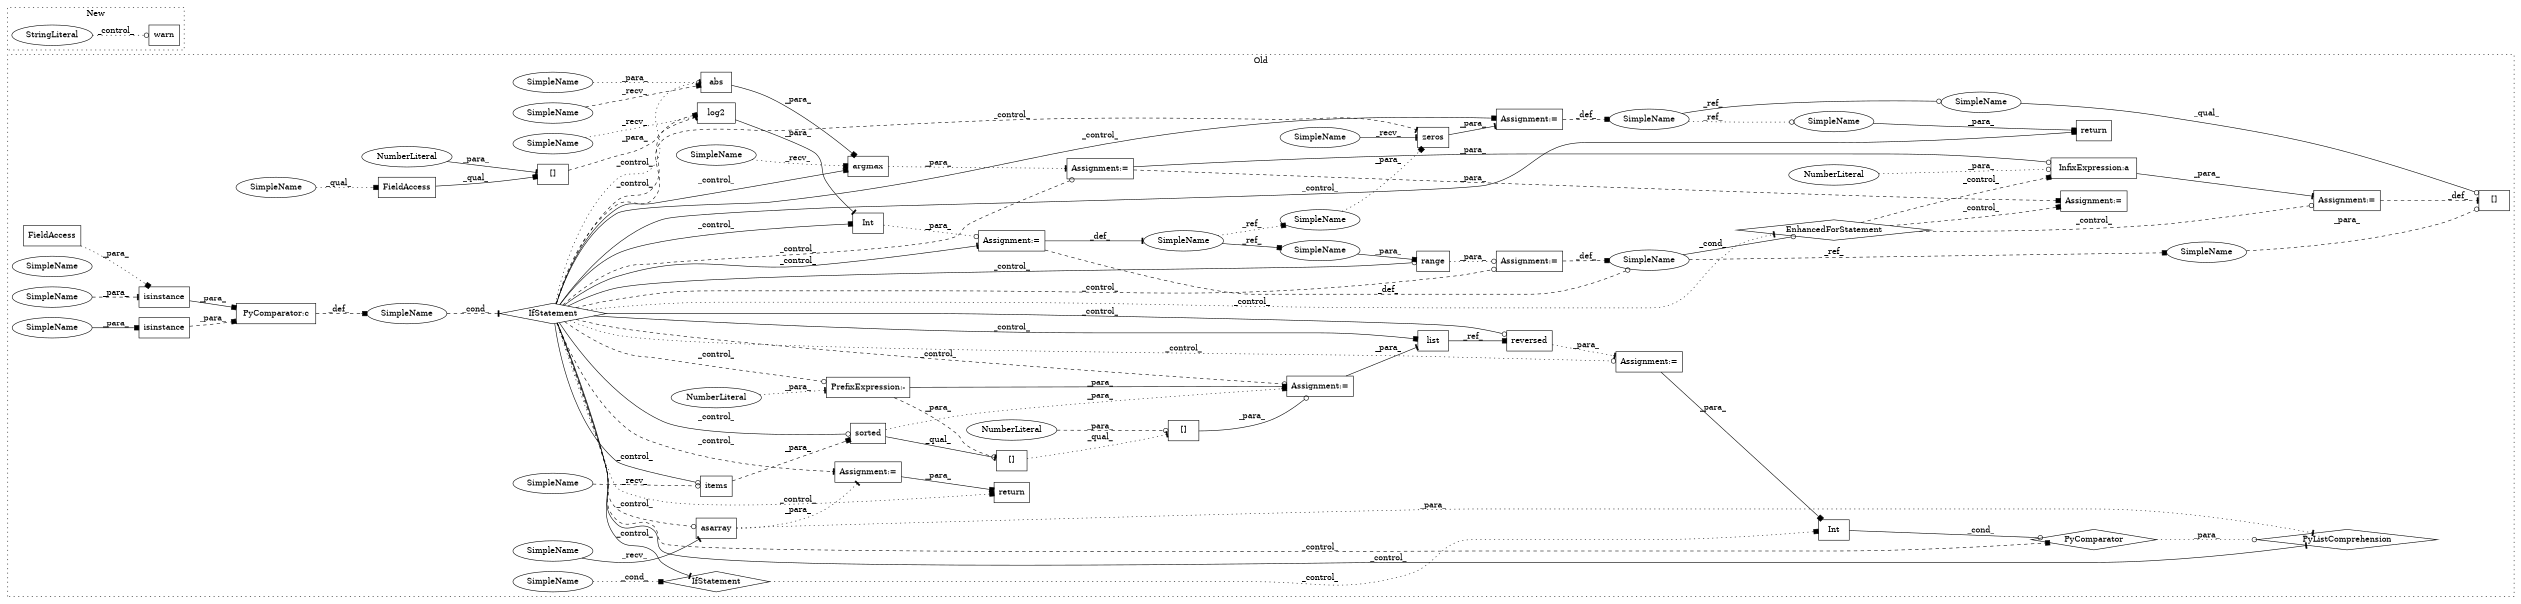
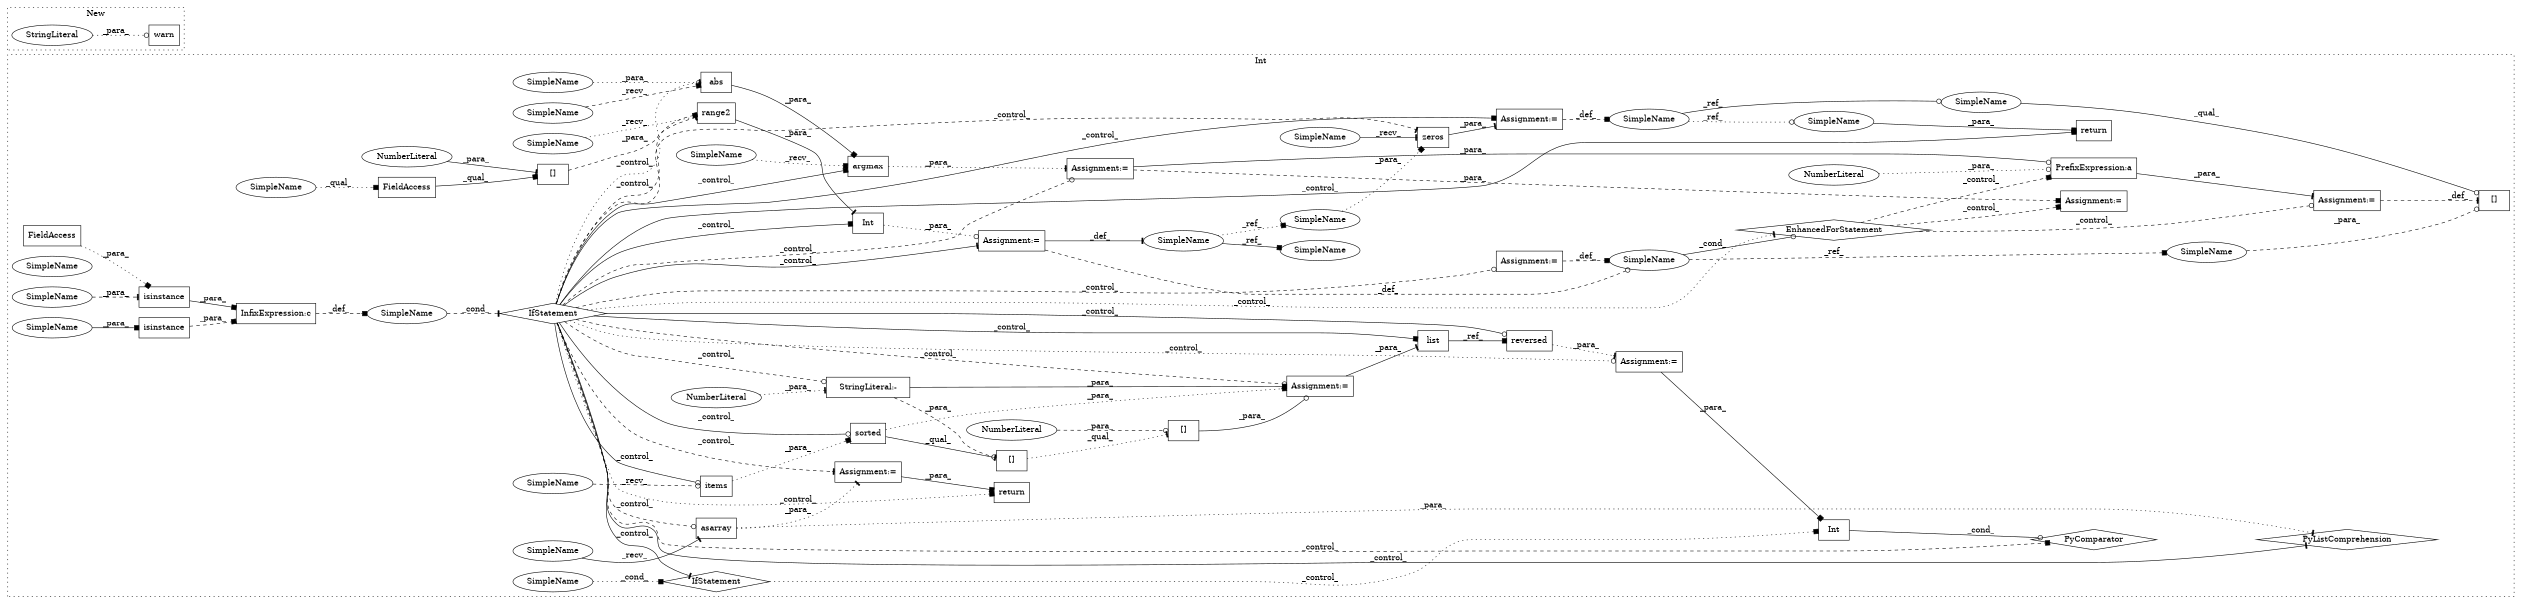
edge "StringLiteral" -> "warn": label "_control_" -> "_para_"
cluster "Old": label "Old" -> "Int"
node "log2": label "log2" -> "range2"
node "InfixExpression:a": label "InfixExpression:a" -> "PrefixExpression:a"
node "range": removed
node "PyComparator:c": label "PyComparator:c" -> "InfixExpression:c"
node "PrefixExpression:-": label "PrefixExpression:-" -> "StringLiteral:-"
edge "items" -> "sorted": style dashed -> dotted
edge "PyComparator" -> "PyListComprehension": removed, label "_para_"
